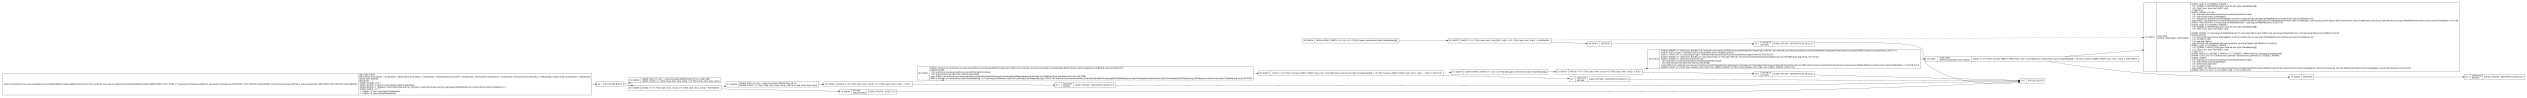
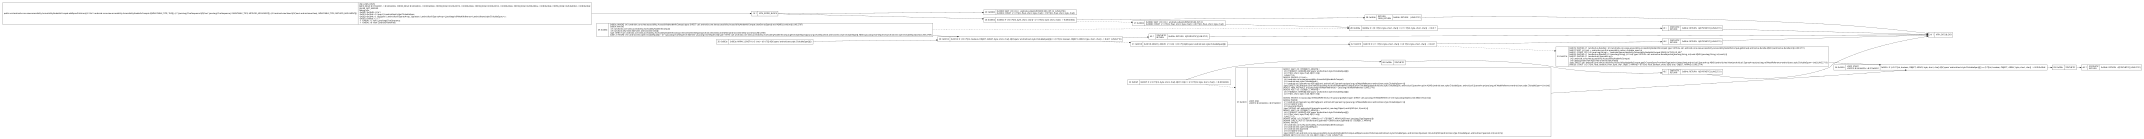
edge "35: 0x002e" -> "36: 0x002f": now "35: 0x002e" -> "30: 0x0016"
edge "34: 0x002c" -> "37: 0x0031": reversed
edge "28: 0x000a" -> "29: 0x000c": reversed
